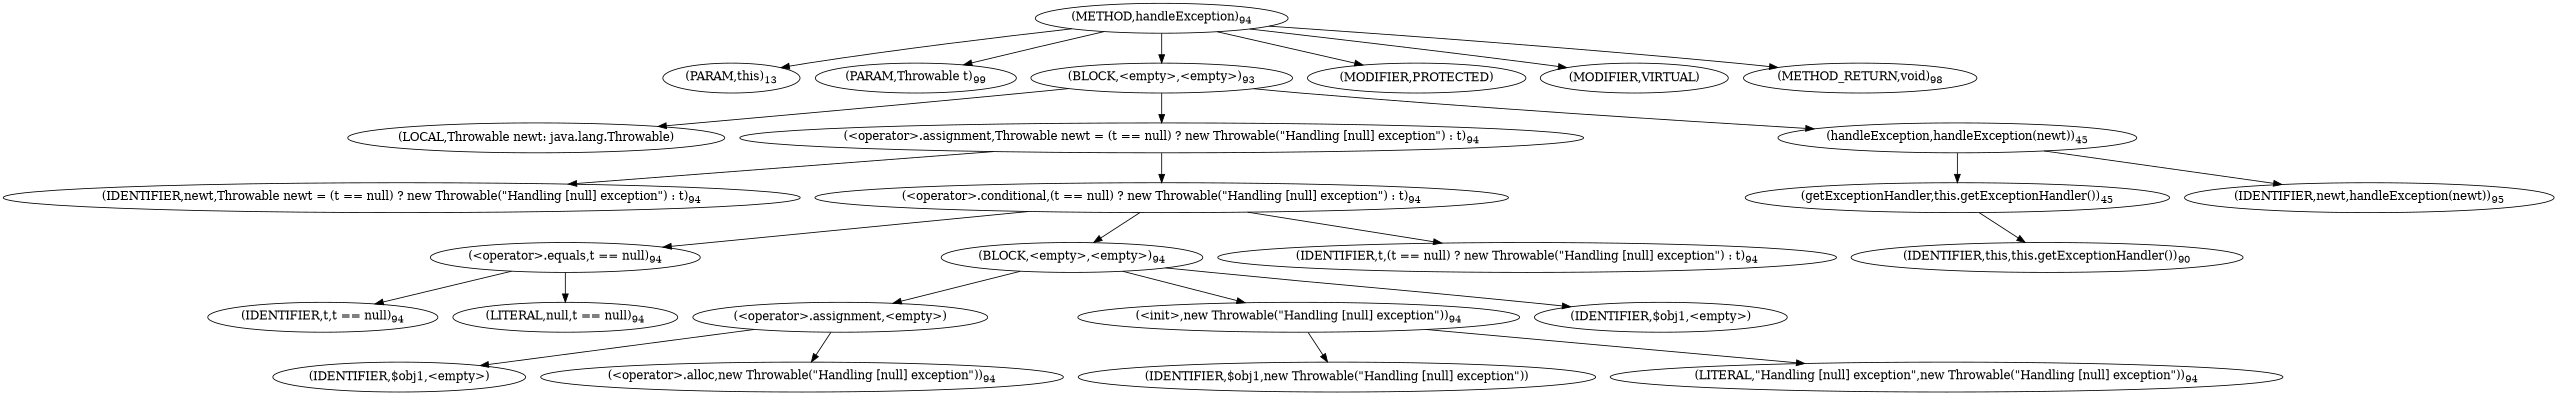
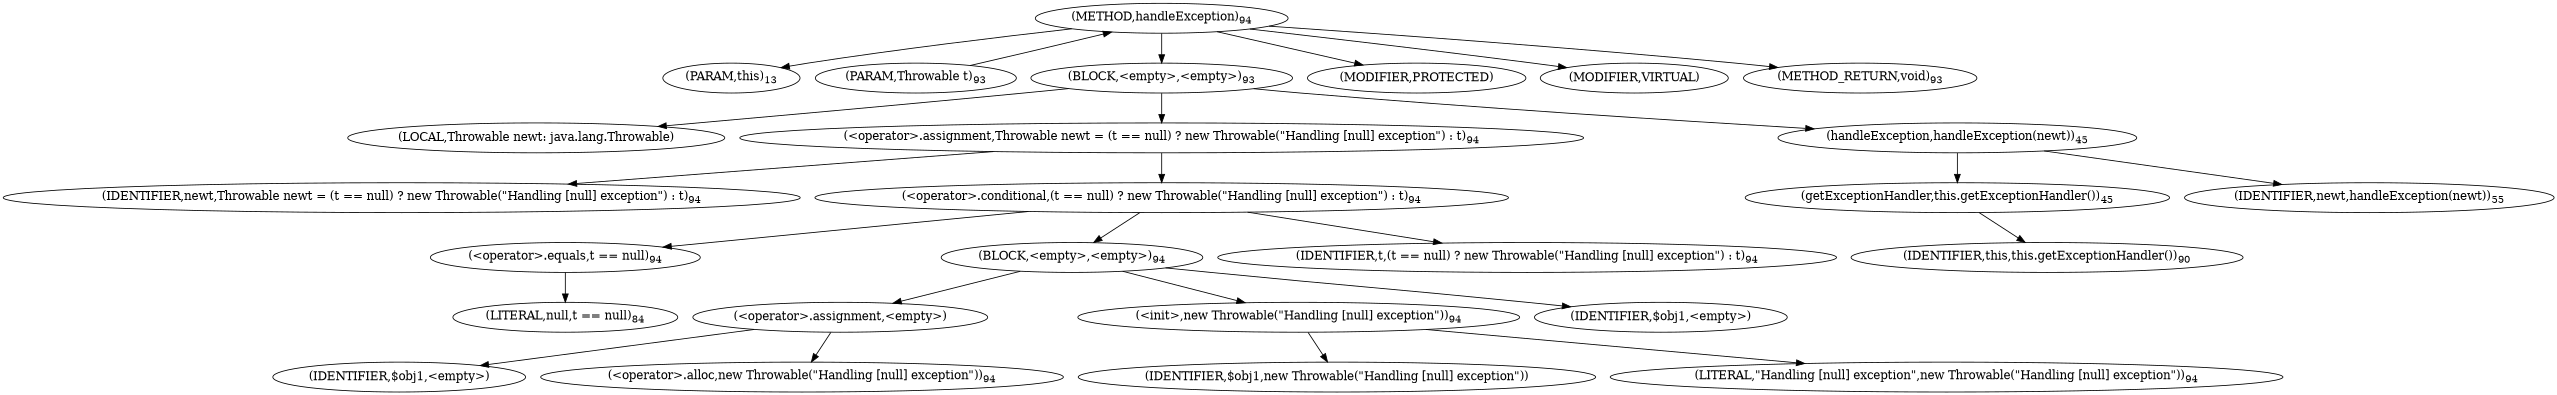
edge "(METHOD,handleException)" -> "(PARAM,Throwable t)": reversed
node "(PARAM,Throwable t)": text "99" -> "93"
node "(METHOD_RETURN,void)": text "98" -> "93"
node "(IDENTIFIER,newt,handleException(newt))": text "95" -> "55"
node "(LITERAL,null,t == null)": text "94" -> "84"
node "(IDENTIFIER,t,t == null)": removed
